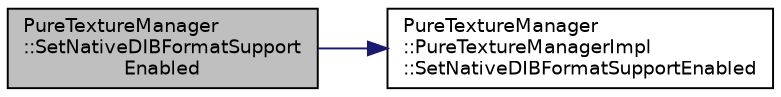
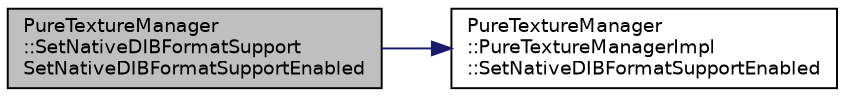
node "PureTextureManager ::SetNativeDIBFormatSupport Enabled": label "PureTextureManager ::SetNativeDIBFormatSupport Enabled" -> "PureTextureManager ::SetNativeDIBFormatSupport SetNativeDIBFormatSupportEnabled"
